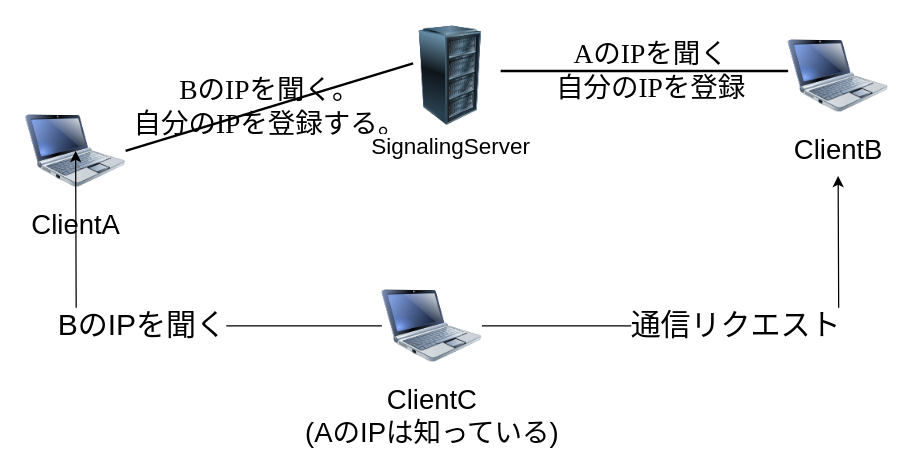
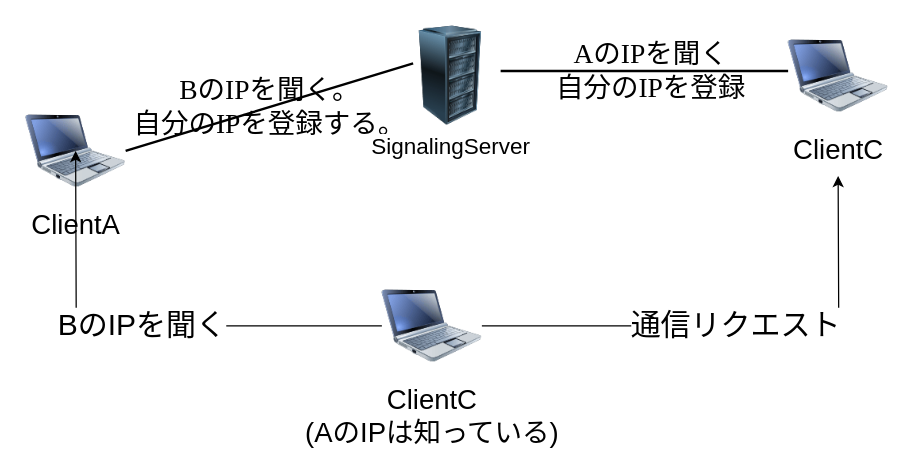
node "ClientB": label "ClientB" -> "ClientC"
